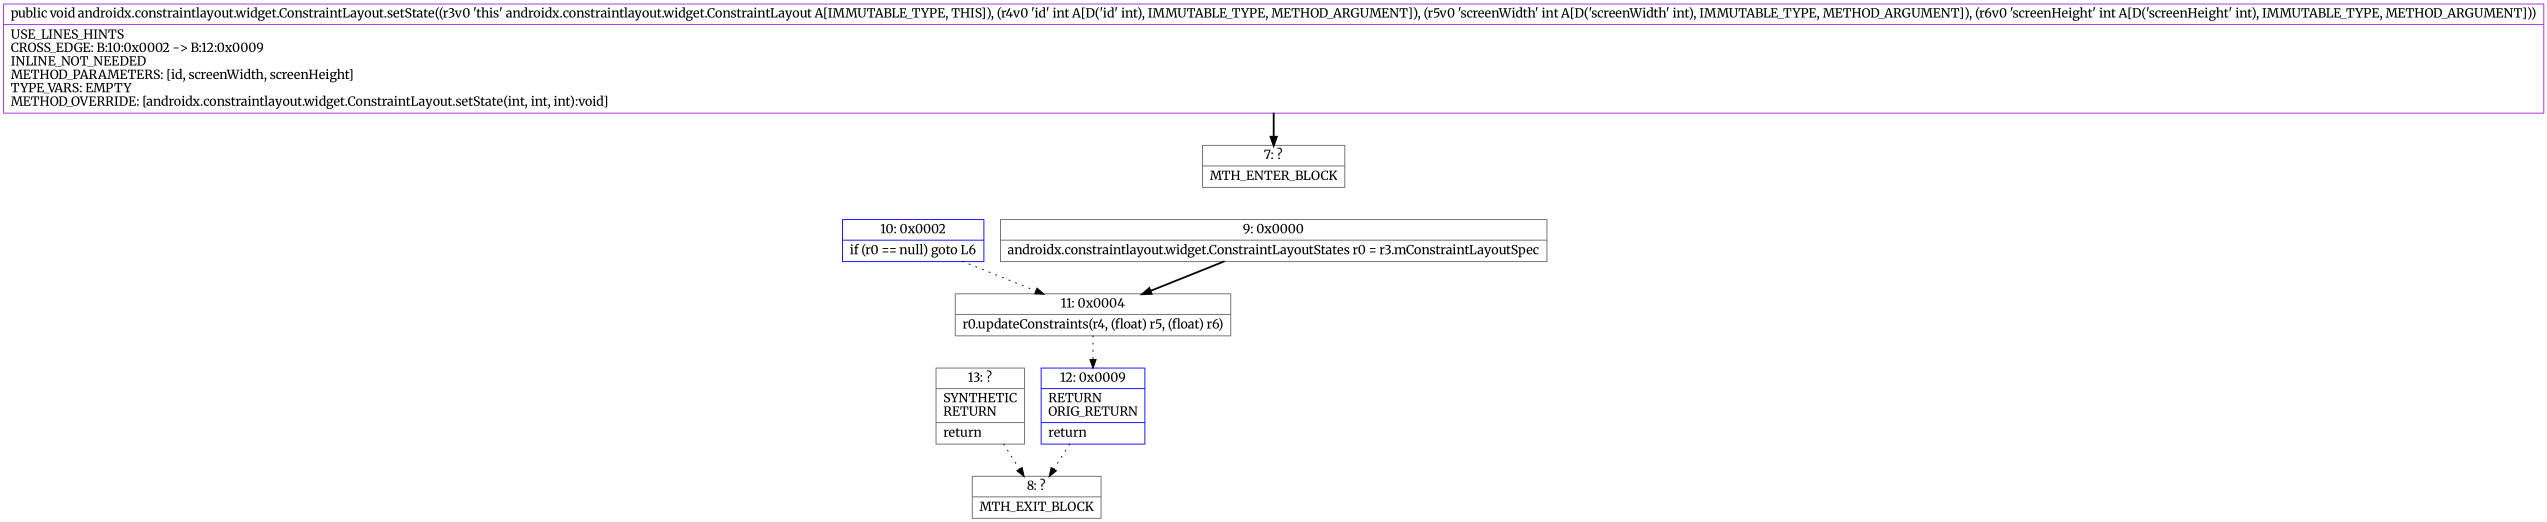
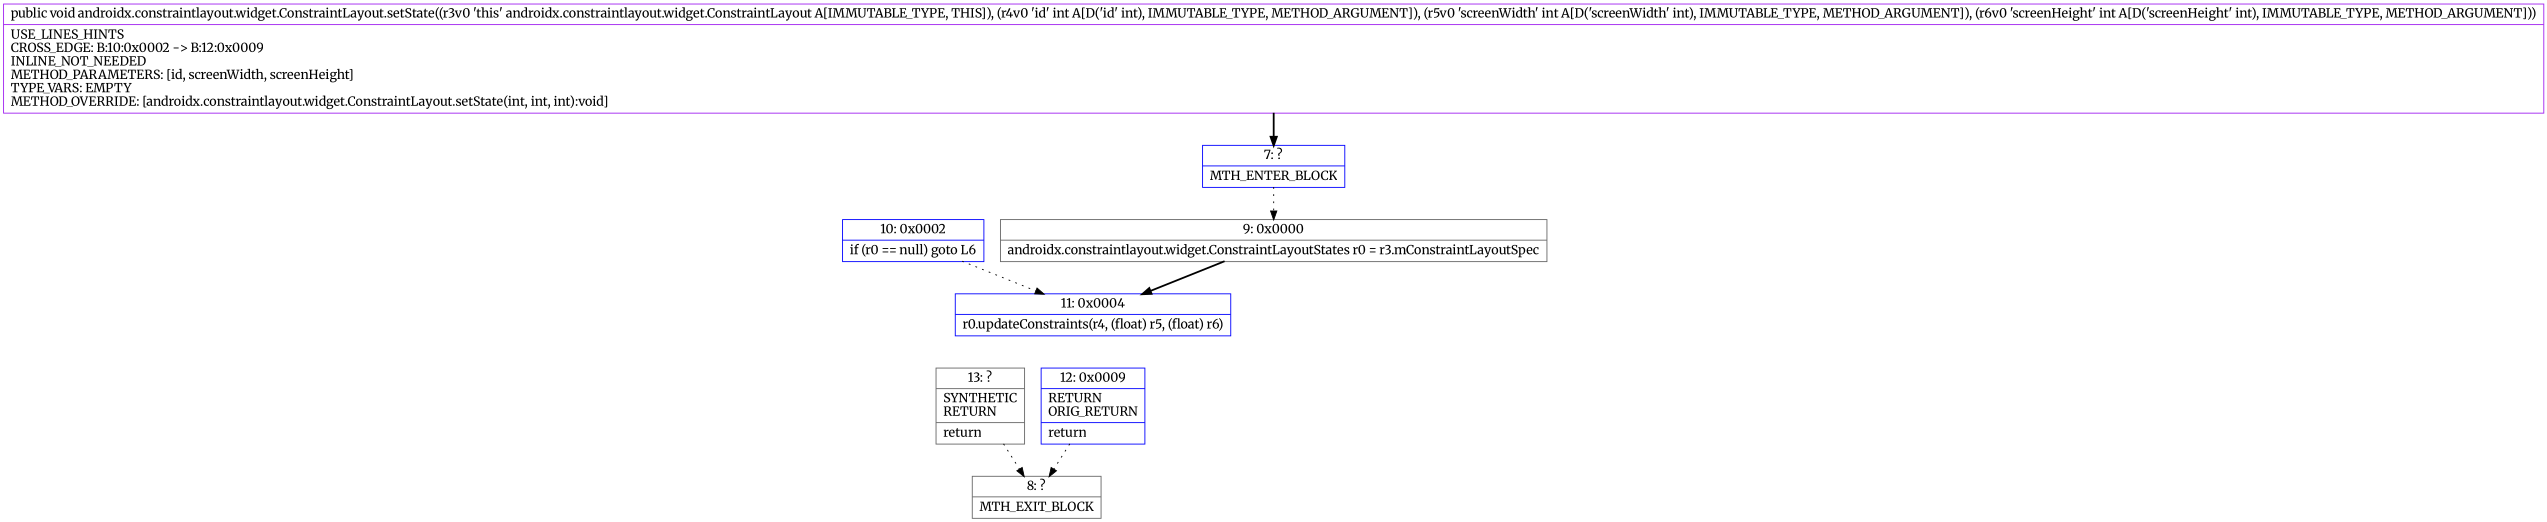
node "7: ?": color gray40 -> blue
edge "7: ?" -> "9: 0x0000": added
node "11: 0x0004": color gray40 -> blue
edge "11: 0x0004" -> "12: 0x0009": removed
